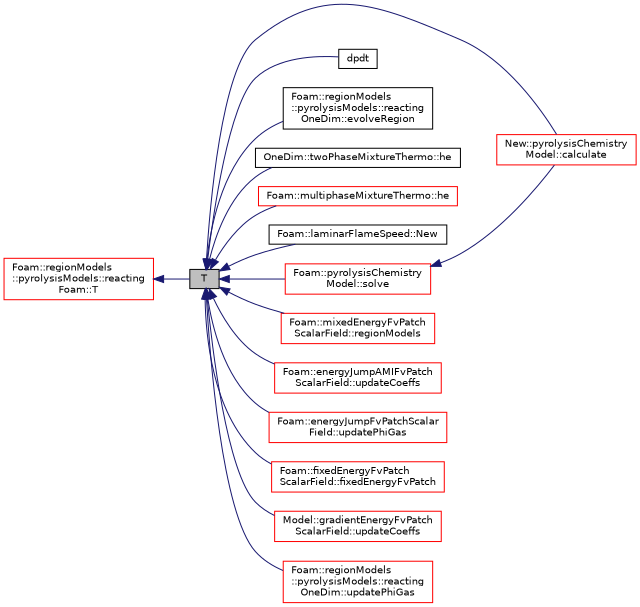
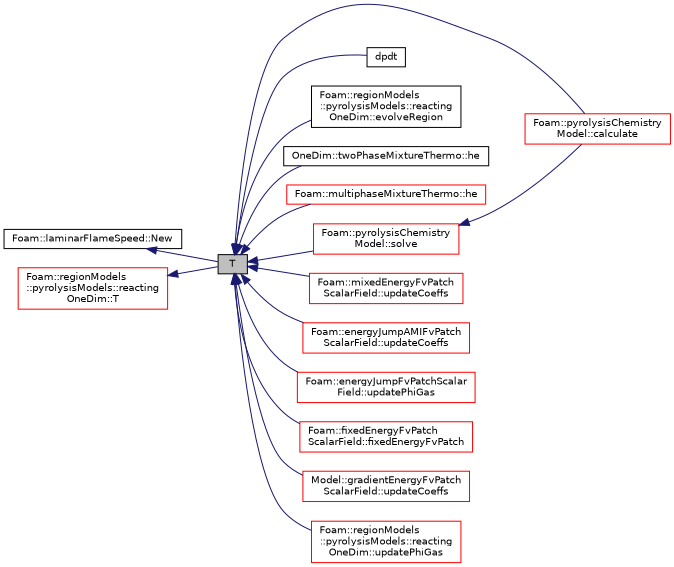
node "New::pyrolysisChemistry Model::calculate": label "New::pyrolysisChemistry Model::calculate" -> "Foam::pyrolysisChemistry Model::calculate"
edge "Foam::laminarFlameSpeed::New" -> "T": reversed
node "Foam::regionModels ::pyrolysisModels::reacting Foam::T": label "Foam::regionModels ::pyrolysisModels::reacting Foam::T" -> "Foam::regionModels ::pyrolysisModels::reacting OneDim::T"
node "Foam::mixedEnergyFvPatch ScalarField::regionModels": label "Foam::mixedEnergyFvPatch ScalarField::regionModels" -> "Foam::mixedEnergyFvPatch ScalarField::updateCoeffs"
